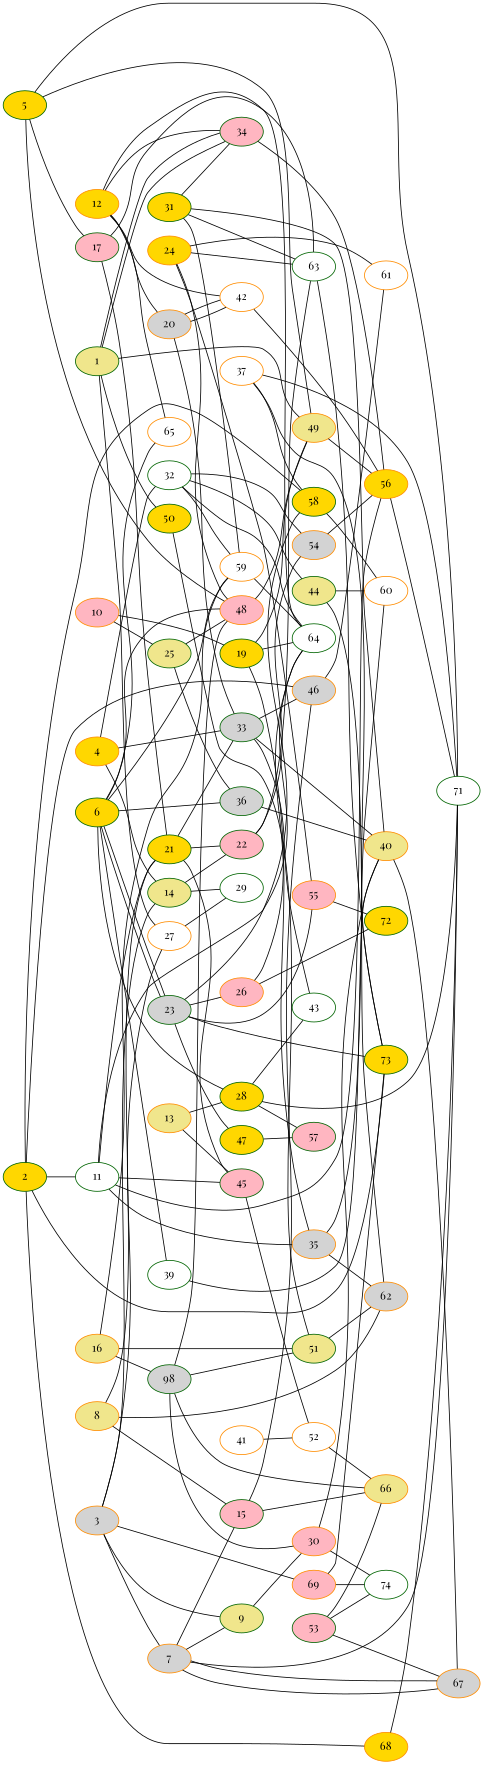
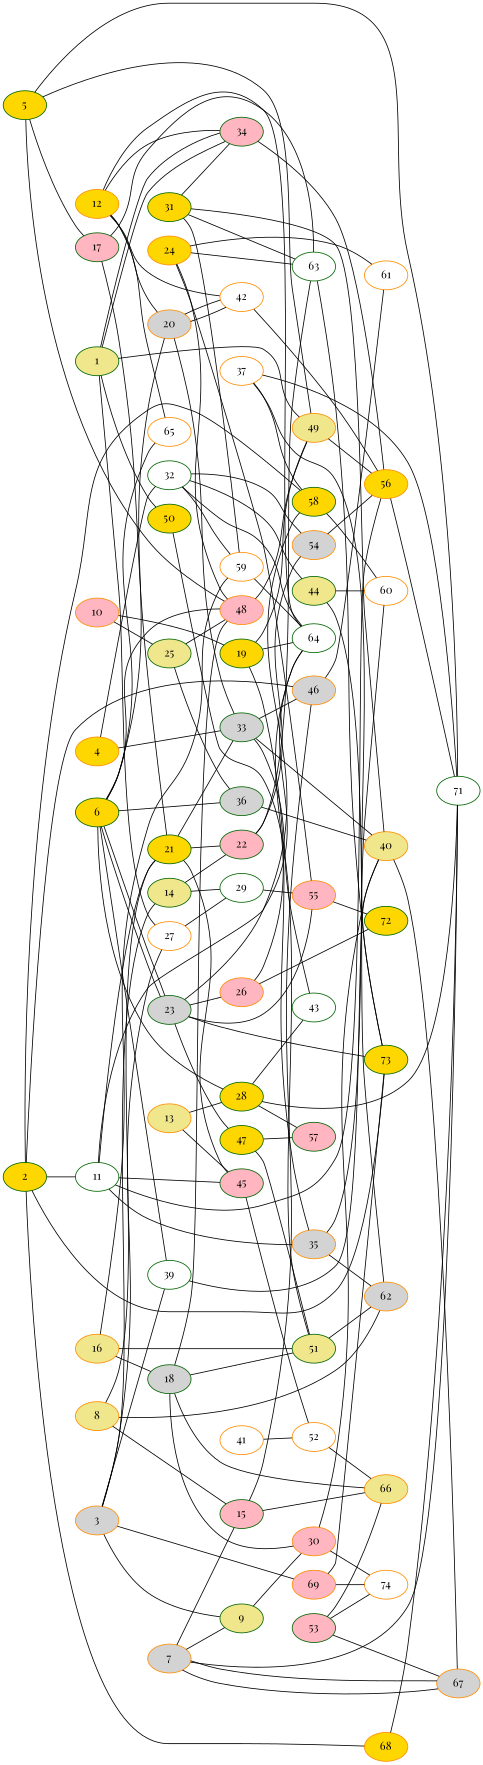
edge "59" -- "6": now "20" -- "6"
edge "4" -- "14": removed
edge "29" -- "55": added
edge "47" -- "51": added
node "98": label "98" -> "18"
node "74": color darkgreen -> darkorange
edge "3" -- "7": now "3" -- "39"
